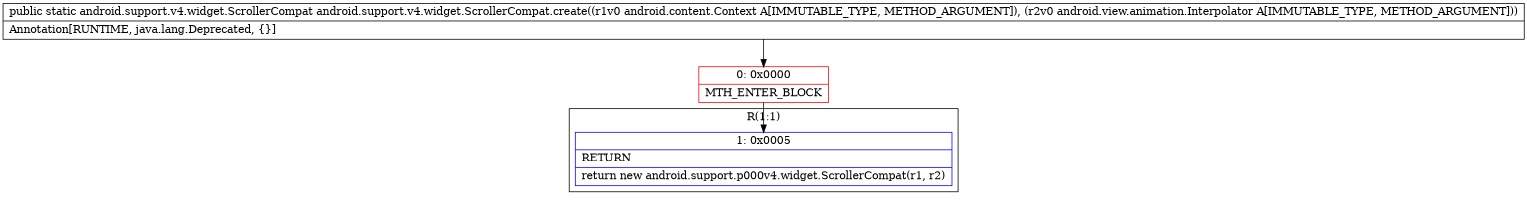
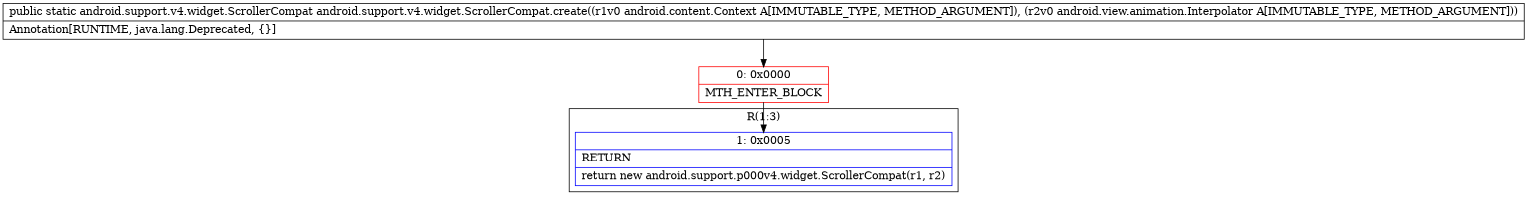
cluster "R(1:1)": label "R(1:1)" -> "R(1:3)"
